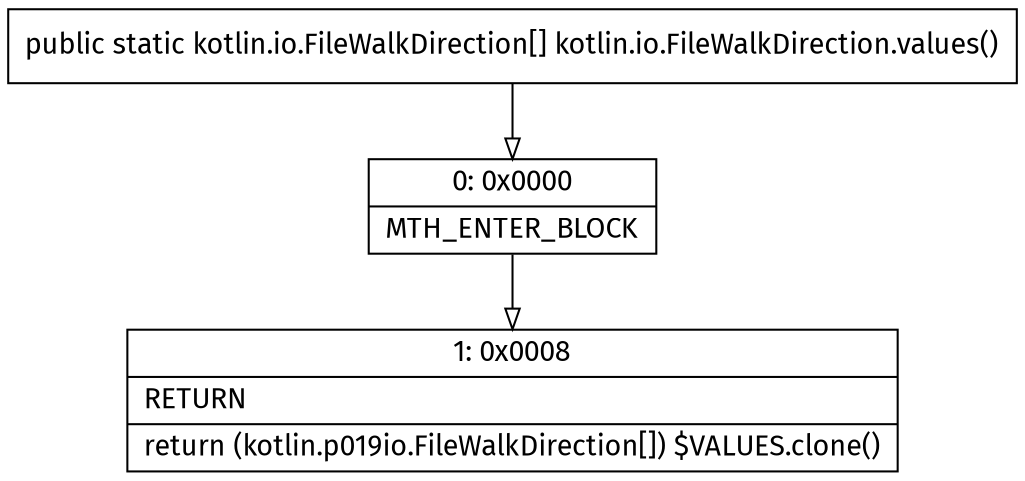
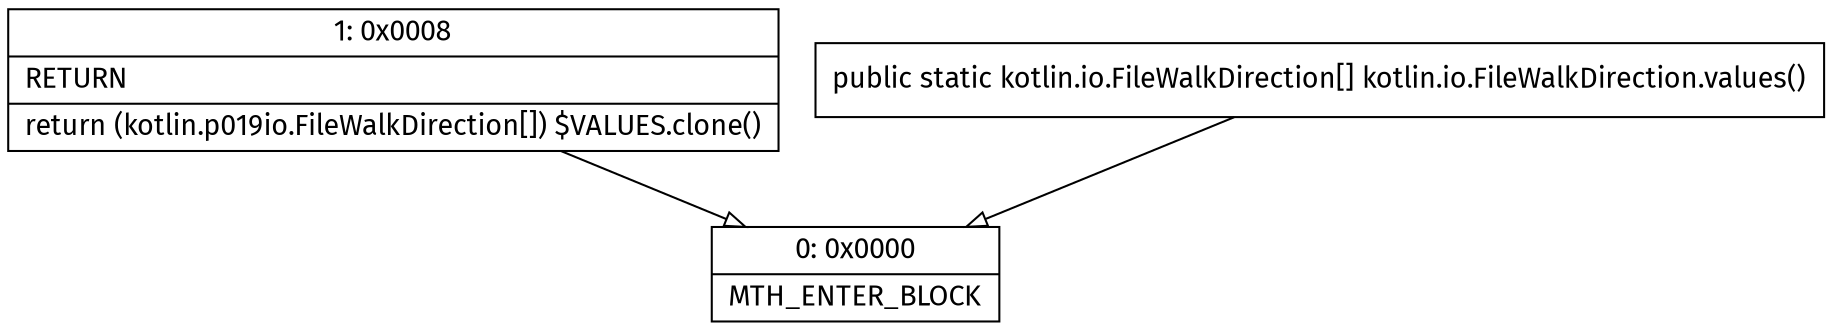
edge "0: 0x0000" -> "1: 0x0008": reversed
